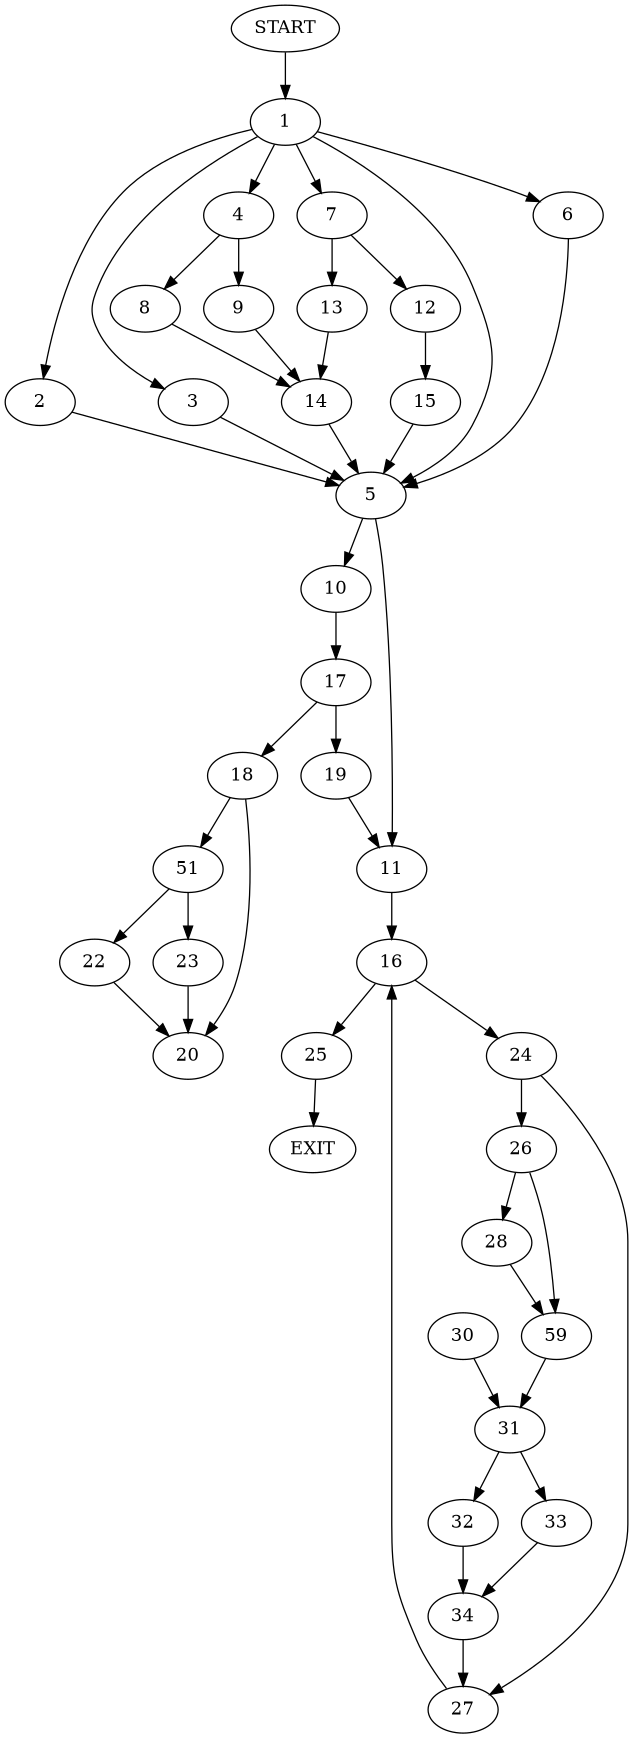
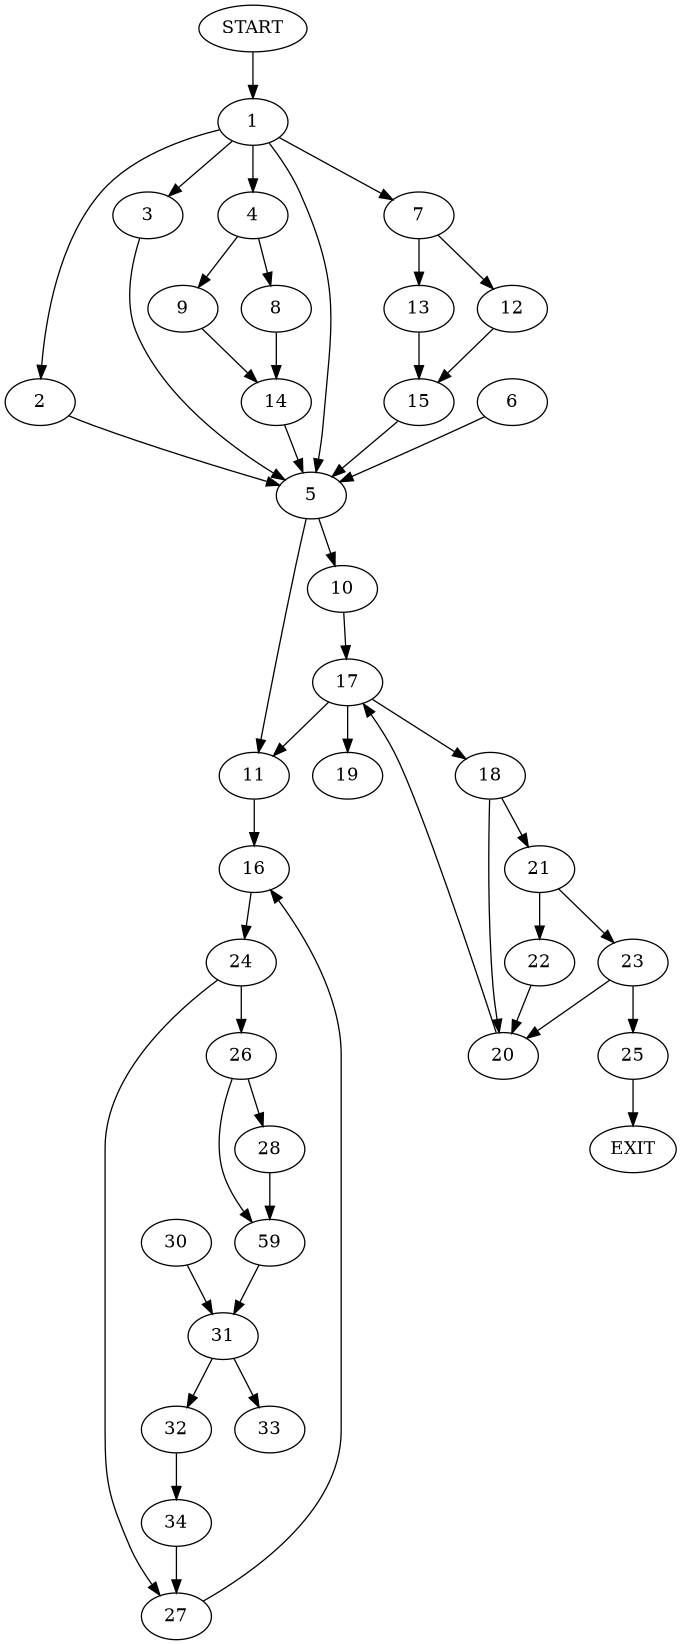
edge "1" -> "6": removed
edge "13" -> "14": now "13" -> "15"
edge "19" -> "11": now "17" -> "11"
node "51": label "51" -> "21"
edge "20" -> "17": added
edge "16" -> "25": now "23" -> "25"
edge "33" -> "34": removed
